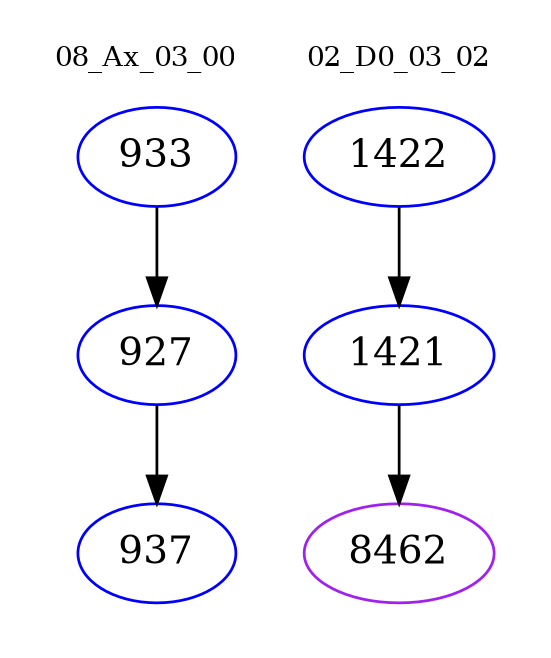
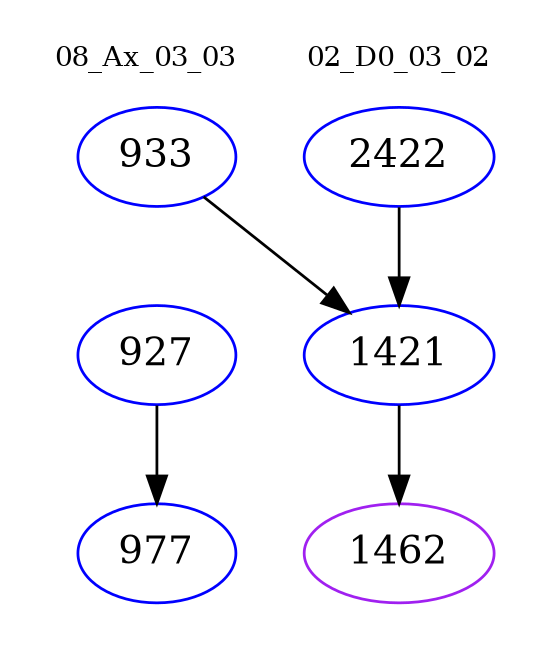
cluster "08_Ax_03_00": label "08_Ax_03_00" -> "08_Ax_03_03"
node "1422": label "1422" -> "2422"
edge "933" -> "927": now "933" -> "1421"
node "937": label "937" -> "977"
node "8462": label "8462" -> "1462"
